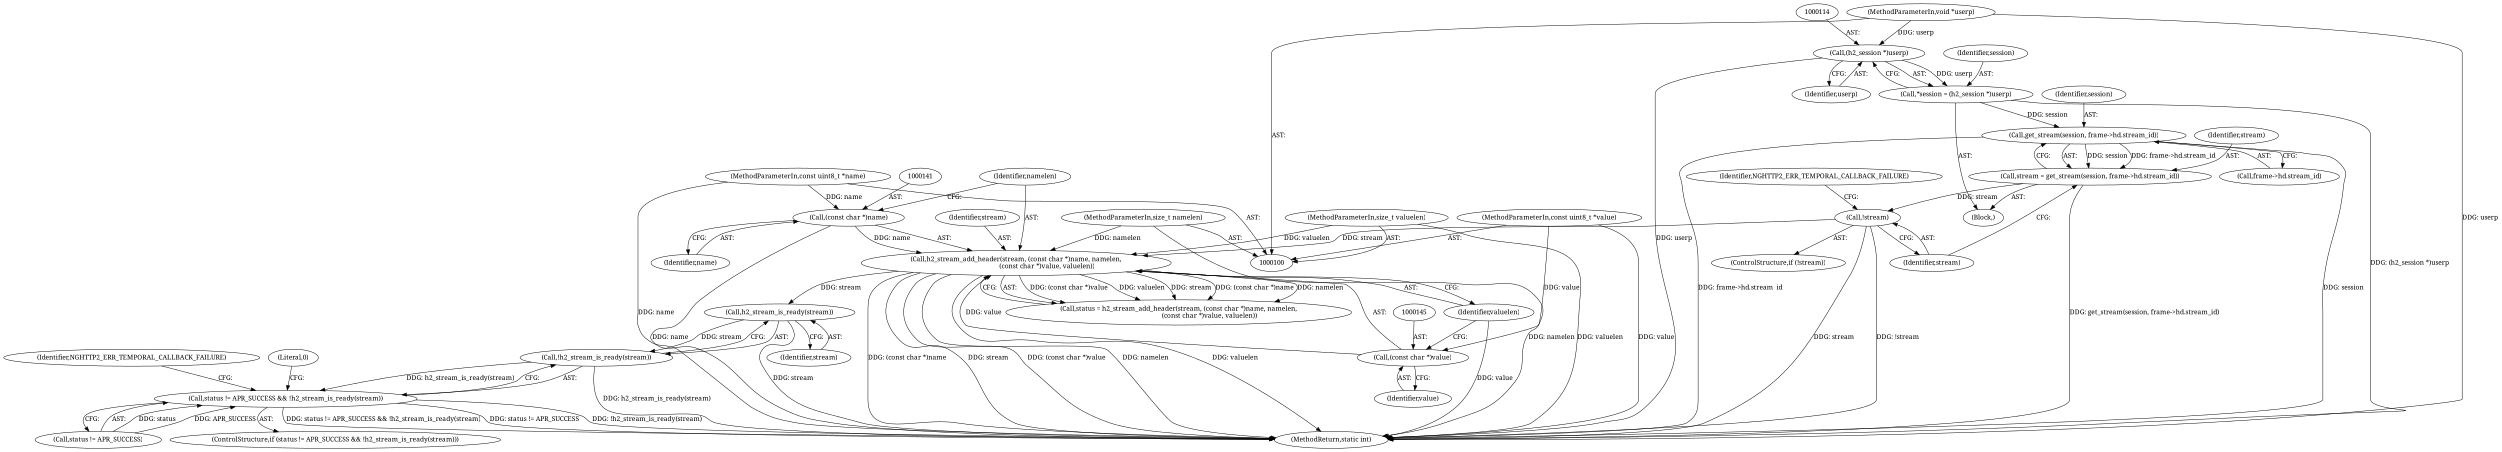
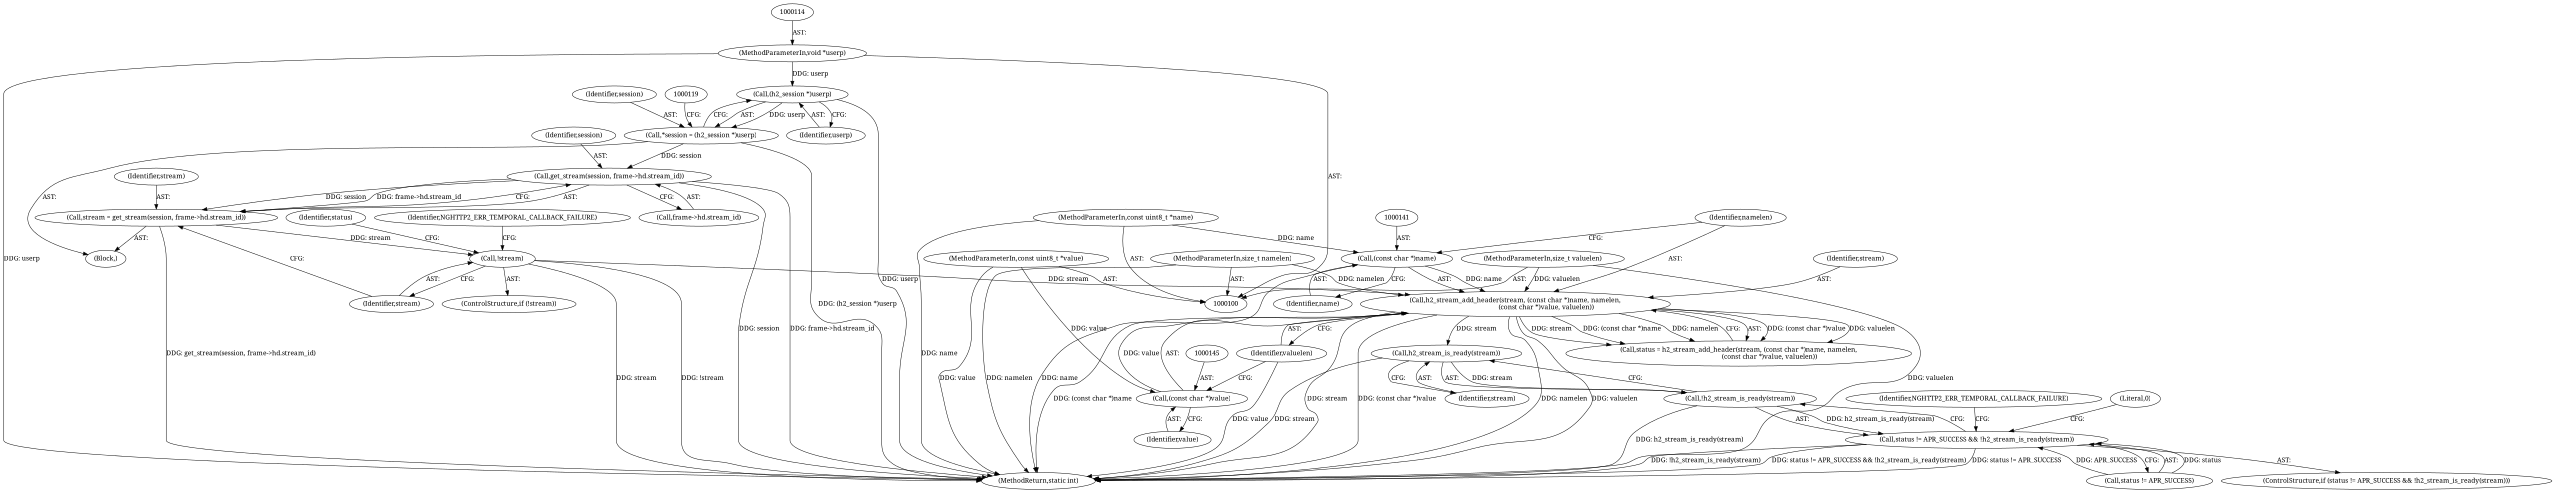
edge "1000114" -> "(Call,(h2_session *)userp)": now "1000114" -> "(MethodParameterIn,void *userp)"
node "1000119": added
node "(Identifier,status)": added
